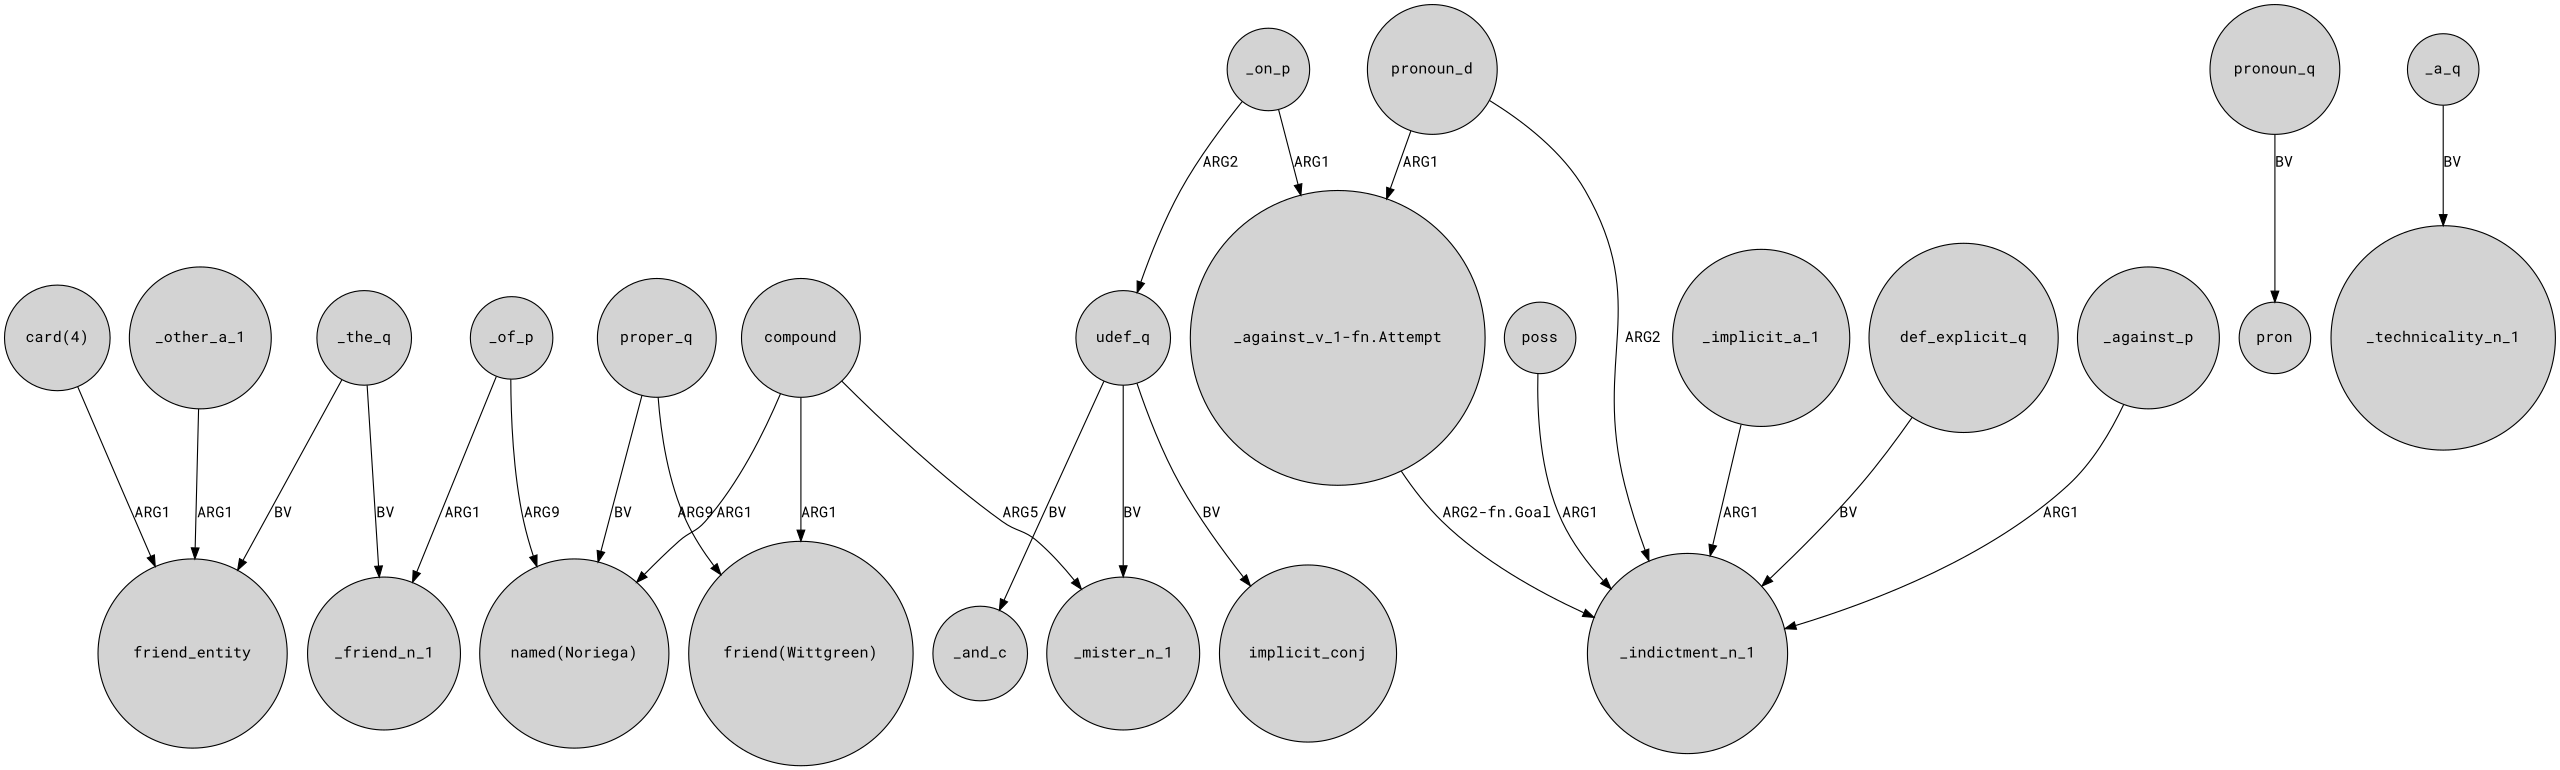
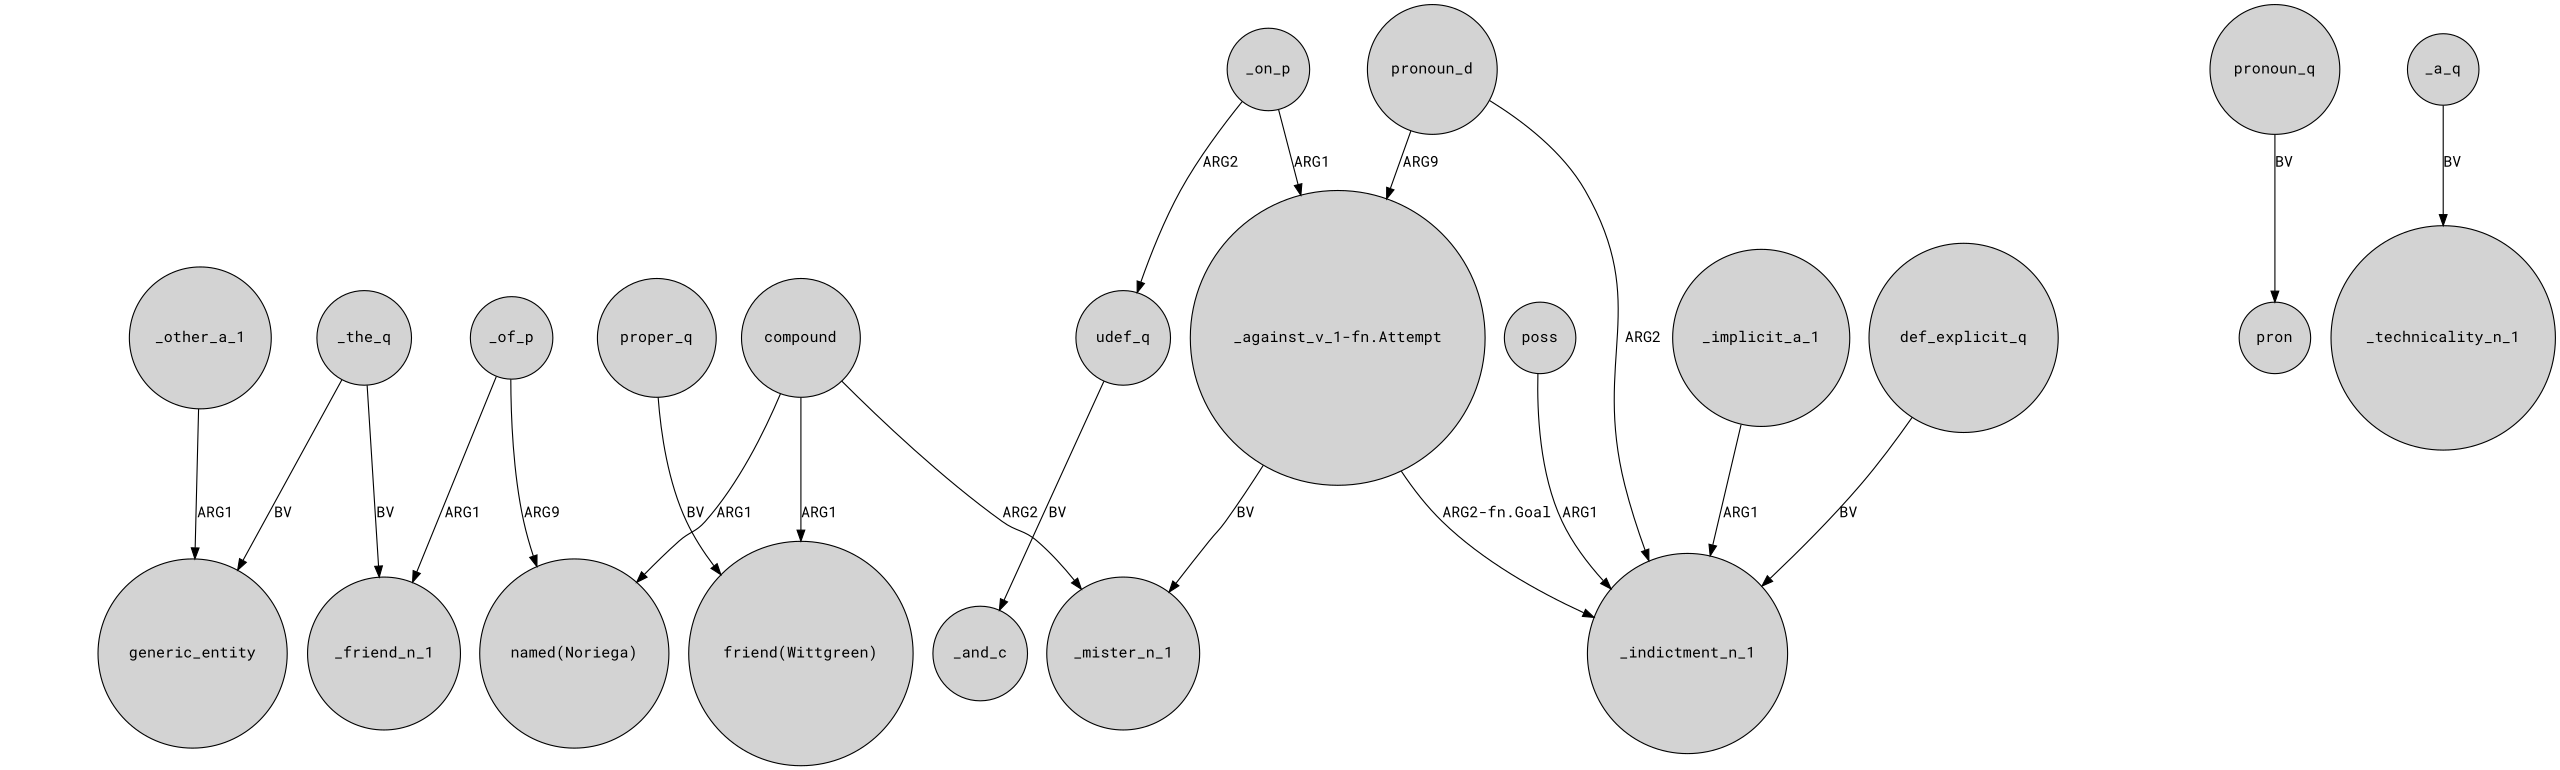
edge "pronoun_d" -> "_against_v_1-fn.Attempt": label "ARG1" -> "ARG9"
node "card(4)": removed
node "_against_p": removed
edge "proper_q" -> "named(Noriega)": removed, label "BV"
edge "udef_q" -> "_mister_n_1": now "_against_v_1-fn.Attempt" -> "_mister_n_1"
edge "proper_q" -> "friend(Wittgreen)": label "ARG9" -> "BV"
edge "compound" -> "_mister_n_1": label "ARG5" -> "ARG2"
node "friend_entity": label "friend_entity" -> "generic_entity"
node "implicit_conj": removed
